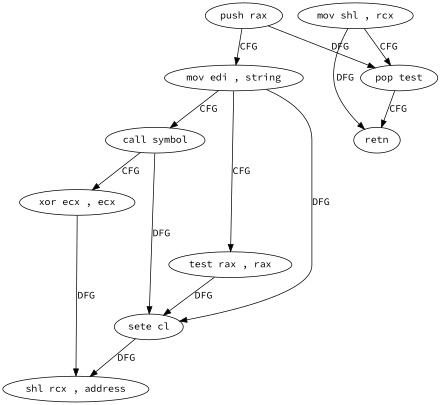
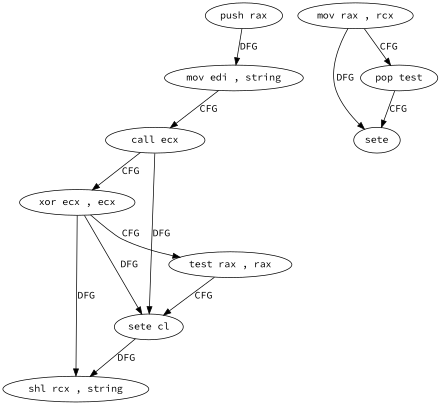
node "mov shl , rcx": label "mov shl , rcx" -> "mov rax , rcx"
edge "push rax" -> "pop test": removed, label "DFG"
edge "push rax" -> "mov edi , string": label "CFG" -> "DFG"
node "call symbol": label "call symbol" -> "call ecx"
node "retn": label "retn" -> "sete"
edge "mov edi , string" -> "test rax , rax": now "xor ecx , ecx" -> "test rax , rax"
edge "mov edi , string" -> "sete cl": now "xor ecx , ecx" -> "sete cl"
edge "test rax , rax" -> "sete cl": label "DFG" -> "CFG"
node "shl rcx , address": label "shl rcx , address" -> "shl rcx , string"
